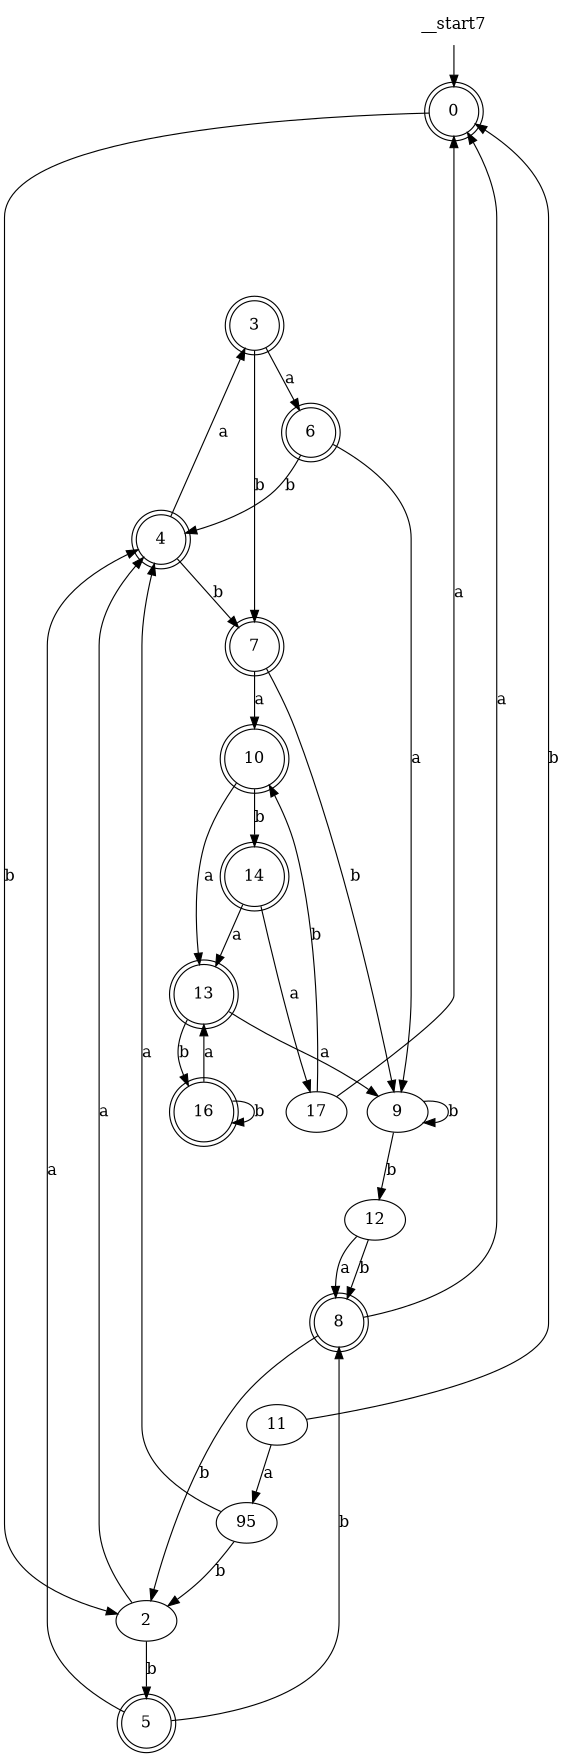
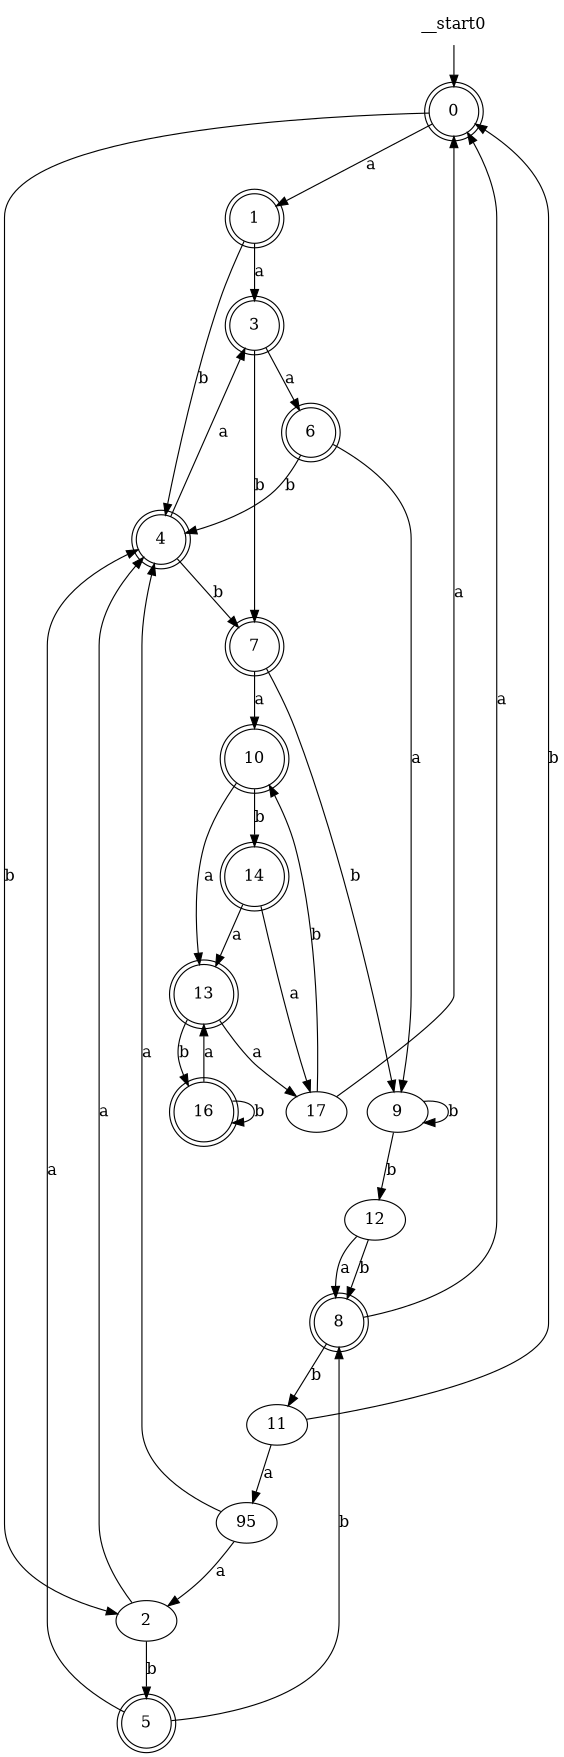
node "__start7": label "__start7" -> "__start0"
node "1": added
edge "13" -> "9": now "13" -> "17"
edge "8" -> "2": now "8" -> "11"
edge "95" -> "2": label "b" -> "a"
